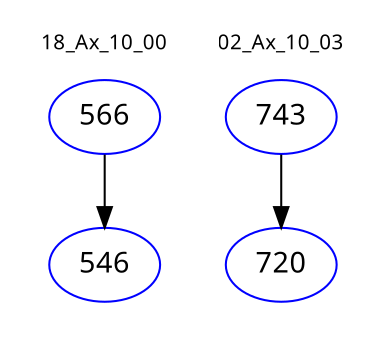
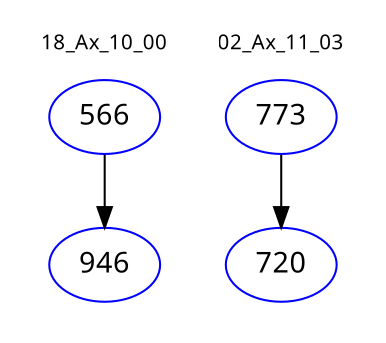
cluster "02_Ax_10_03": label "02_Ax_10_03" -> "02_Ax_11_03"
node "743": label "743" -> "773"
node "546": label "546" -> "946"
